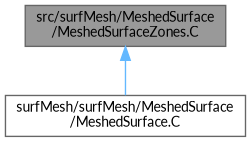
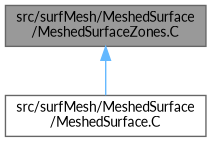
node "surfMesh/surfMesh/MeshedSurface /MeshedSurface.C": label "surfMesh/surfMesh/MeshedSurface /MeshedSurface.C" -> "src/surfMesh/MeshedSurface /MeshedSurface.C"
